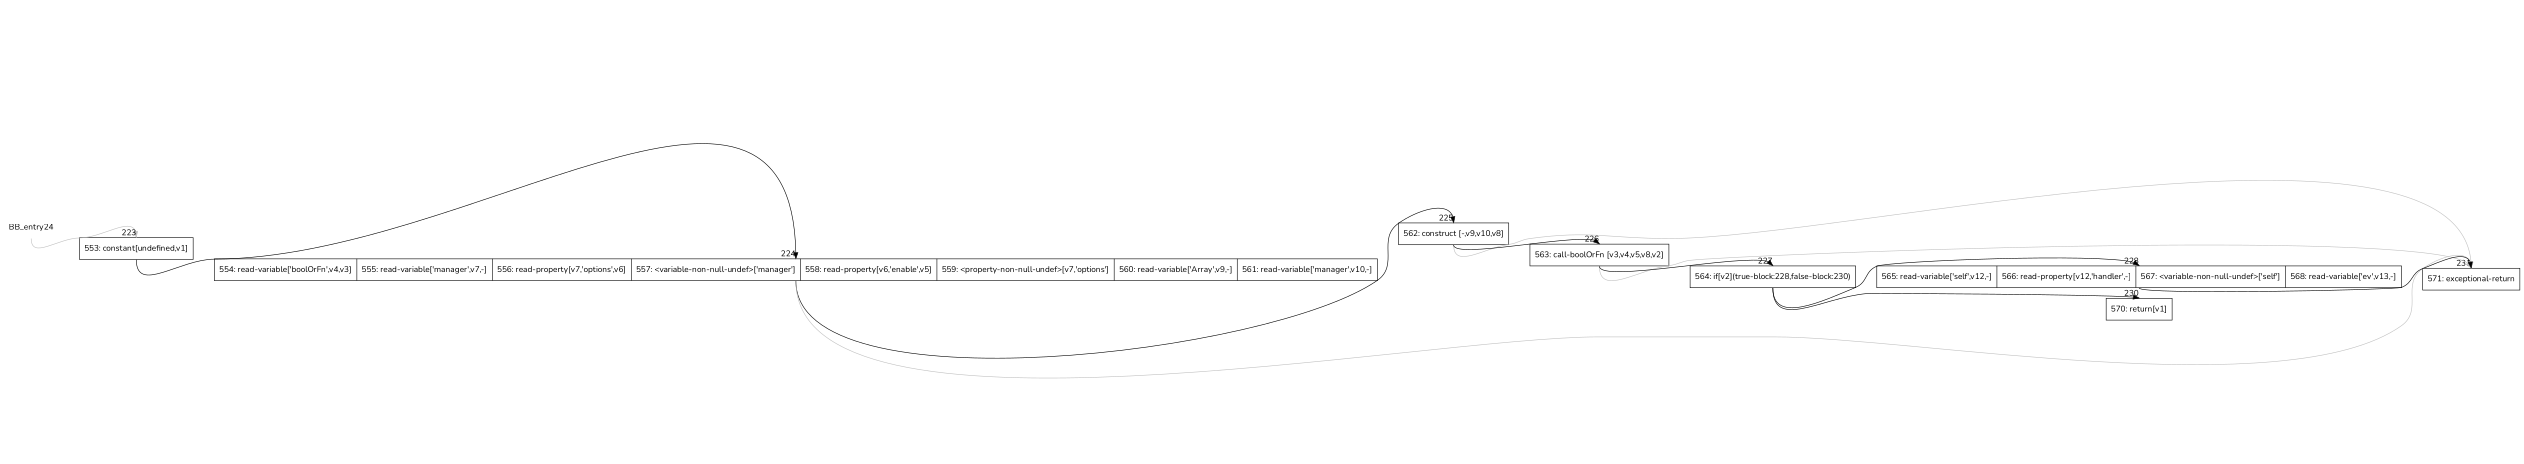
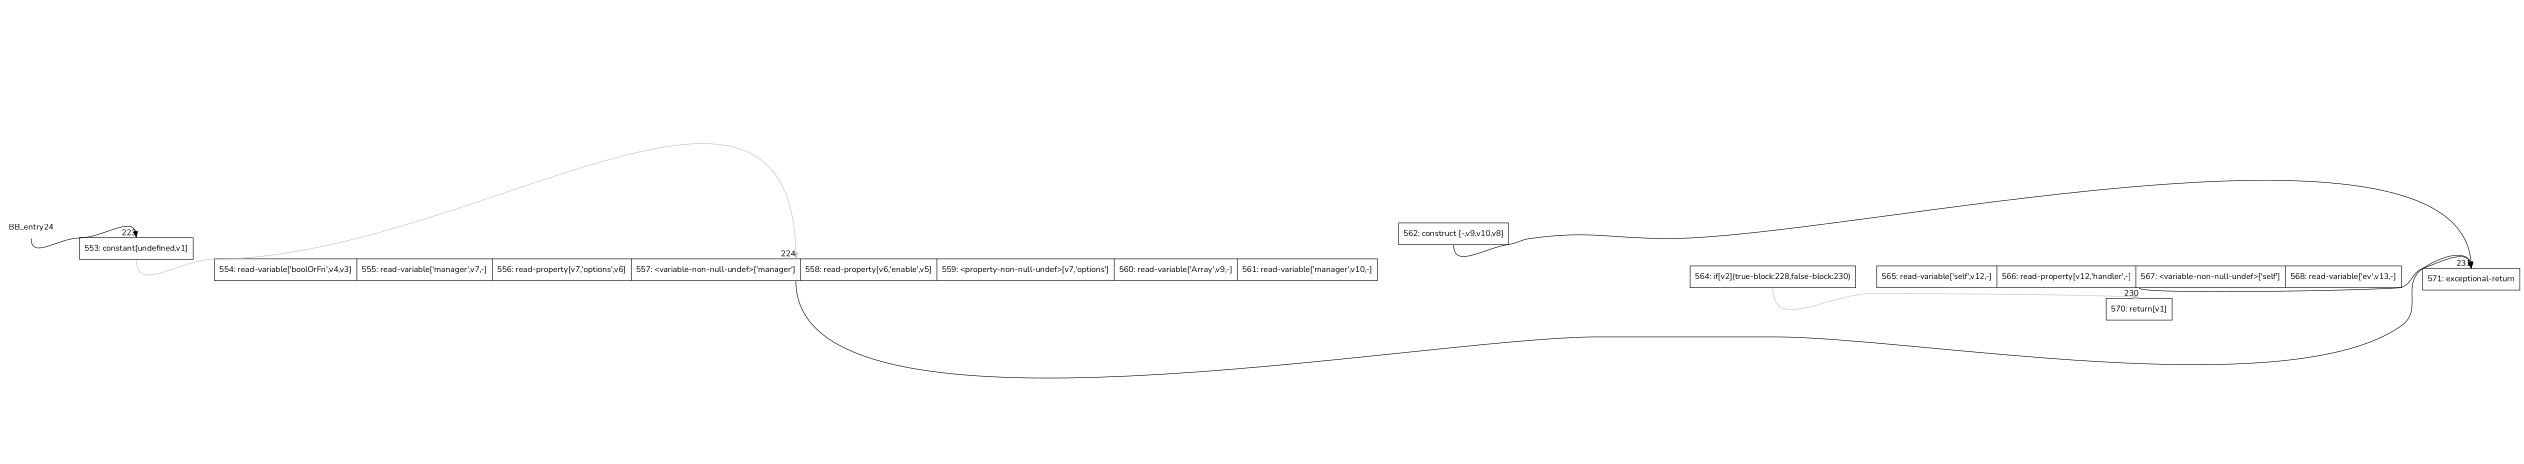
edge "553: constant[undefined,v1]" -> "554: read-variable['boolOrFn',v4,v3]": color black -> gray
edge "562: construct [-,v9,v10,v8]" -> "571: exceptional-return": color gray -> black
edge "BB_entry24" -> "553: constant[undefined,v1]": color gray -> black
node "563: call-boolOrFn [v3,v4,v5,v8,v2]": removed
edge "564: if[v2](true-block:228,false-block:230)" -> "565: read-variable['self',v12,-]": removed
edge "564: if[v2](true-block:228,false-block:230)" -> "570: return[v1]": color black -> gray
edge "554: read-variable['boolOrFn',v4,v3]" -> "571: exceptional-return": color gray -> black
edge "554: read-variable['boolOrFn',v4,v3]" -> "562: construct [-,v9,v10,v8]": removed
